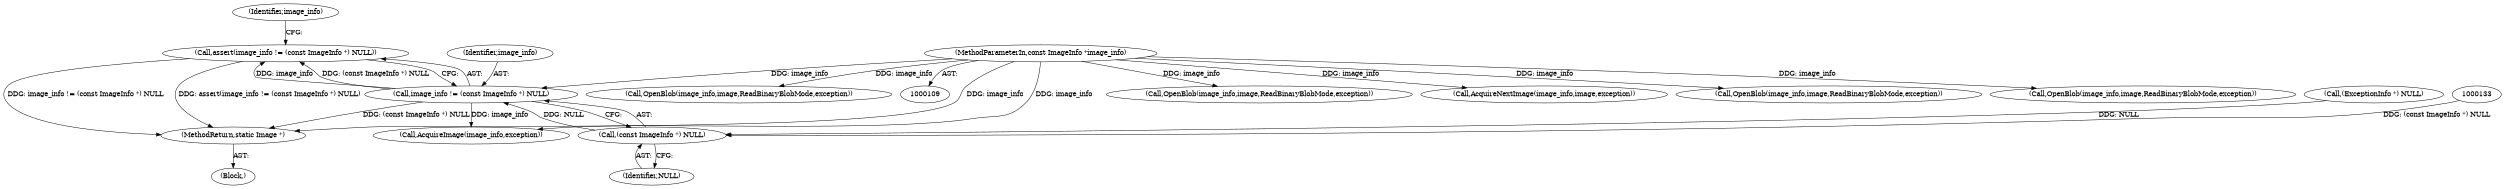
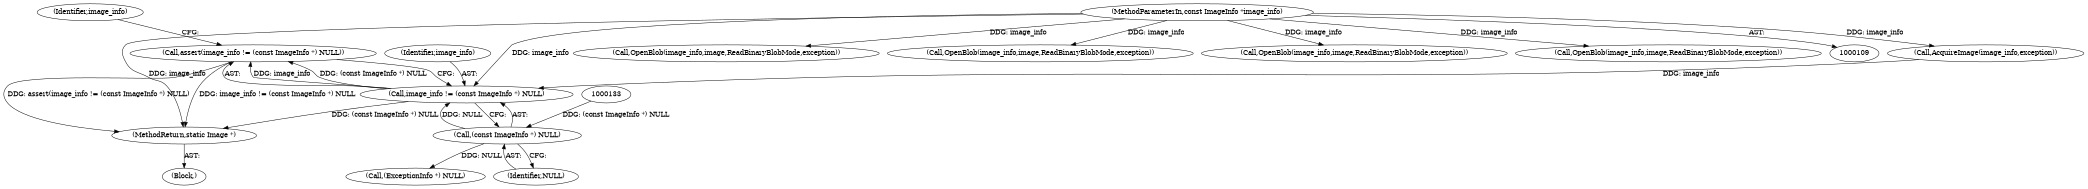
node "(Call,AcquireNextImage(image_info,image,exception))": removed
edge "(Call,image_info != (const ImageInfo *) NULL)" -> "(Call,AcquireImage(image_info,exception))": reversed
edge "(Call,(ExceptionInfo *) NULL)" -> "(Call,(const ImageInfo *) NULL)": reversed
